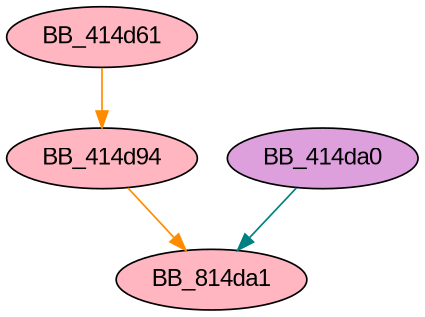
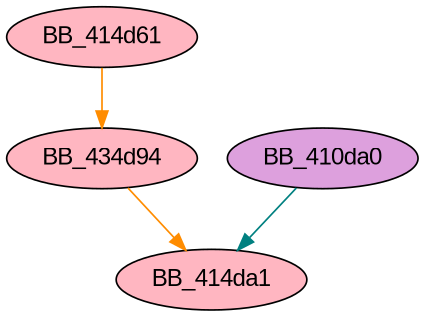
node "BB_414d94": label "BB_414d94" -> "BB_434d94"
node "BB_414da0": label "BB_414da0" -> "BB_410da0"
node "BB_814da1": label "BB_814da1" -> "BB_414da1"
